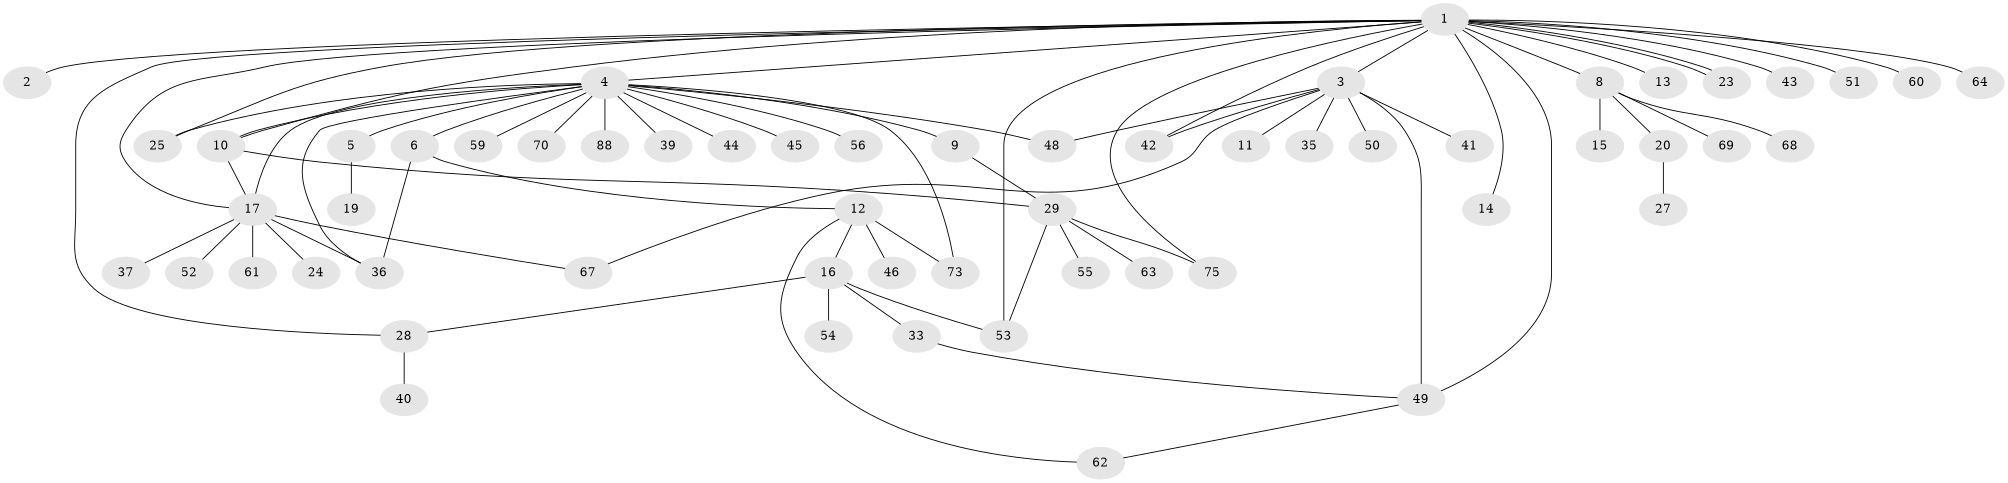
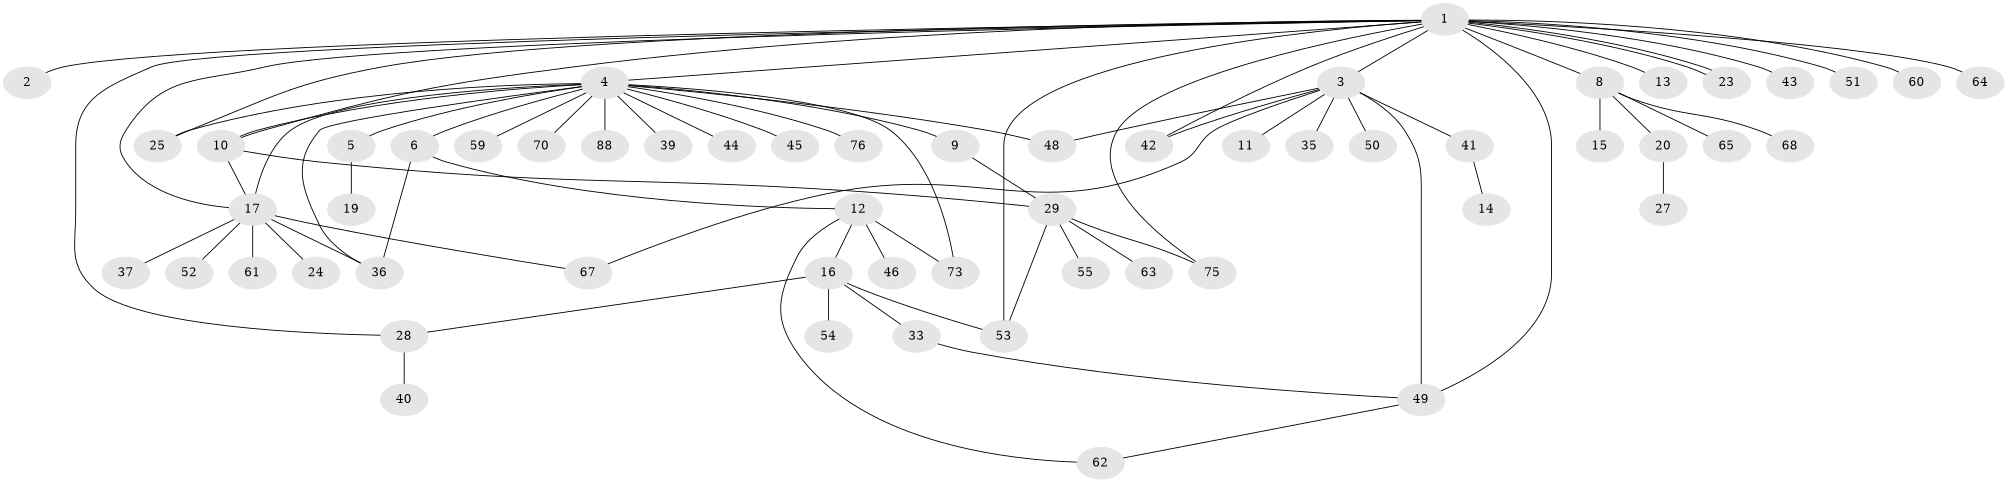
edge "1" -- "14": now "41" -- "14"
node "56": label "56" -> "76"
node "69": label "69" -> "65"
